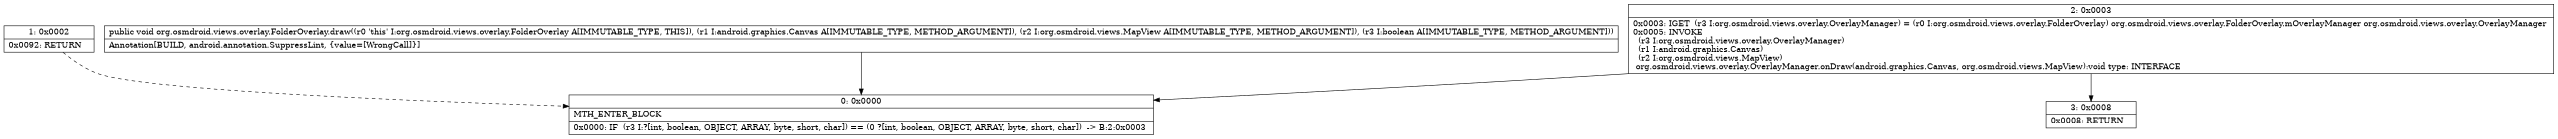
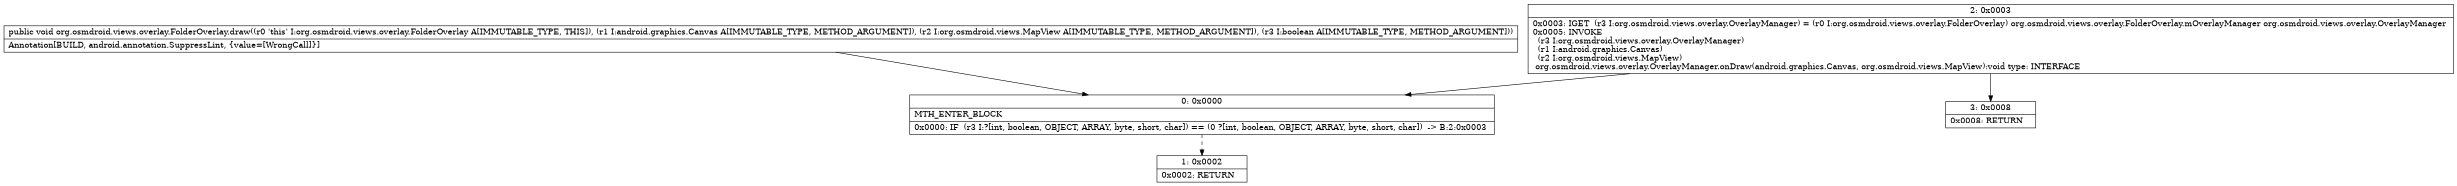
node "1: 0x0002": text "0x0092: RETURN" -> "0x0002: RETURN"
edge "1: 0x0002" -> "0: 0x0000": reversed
